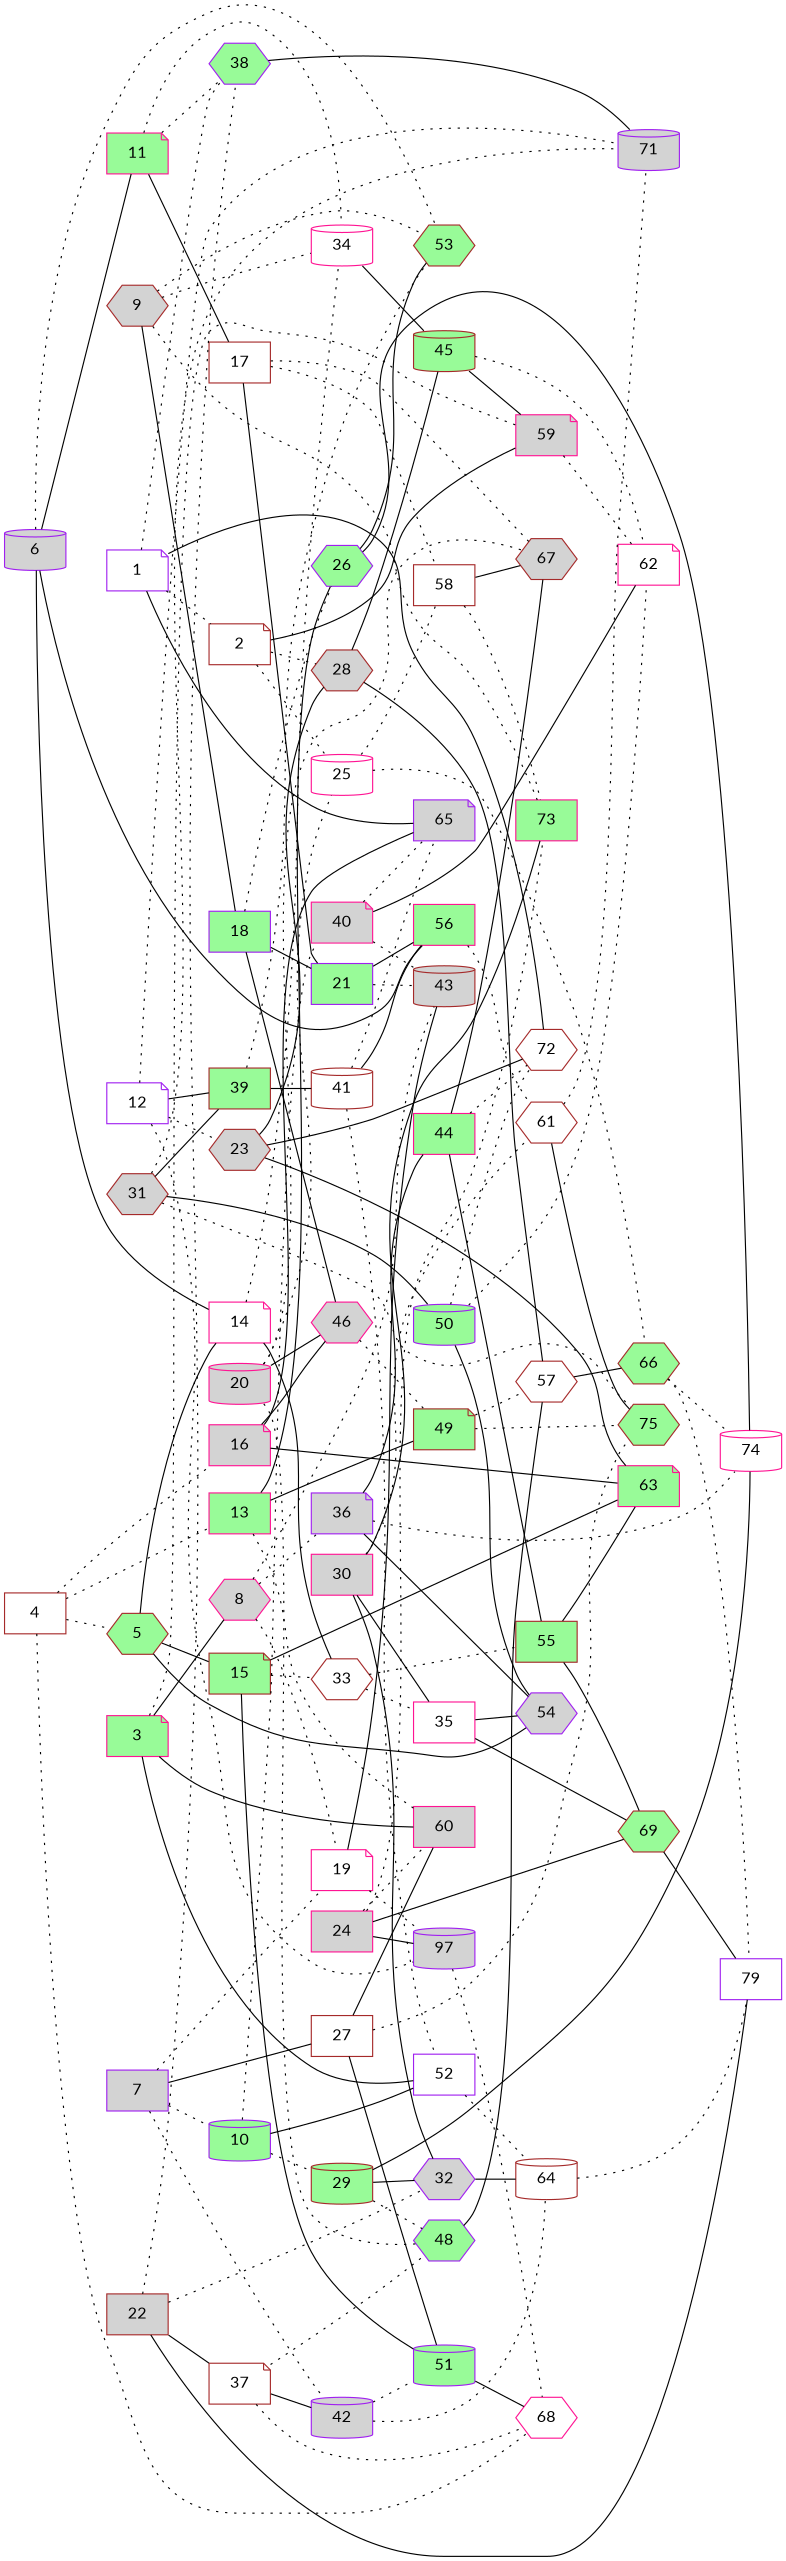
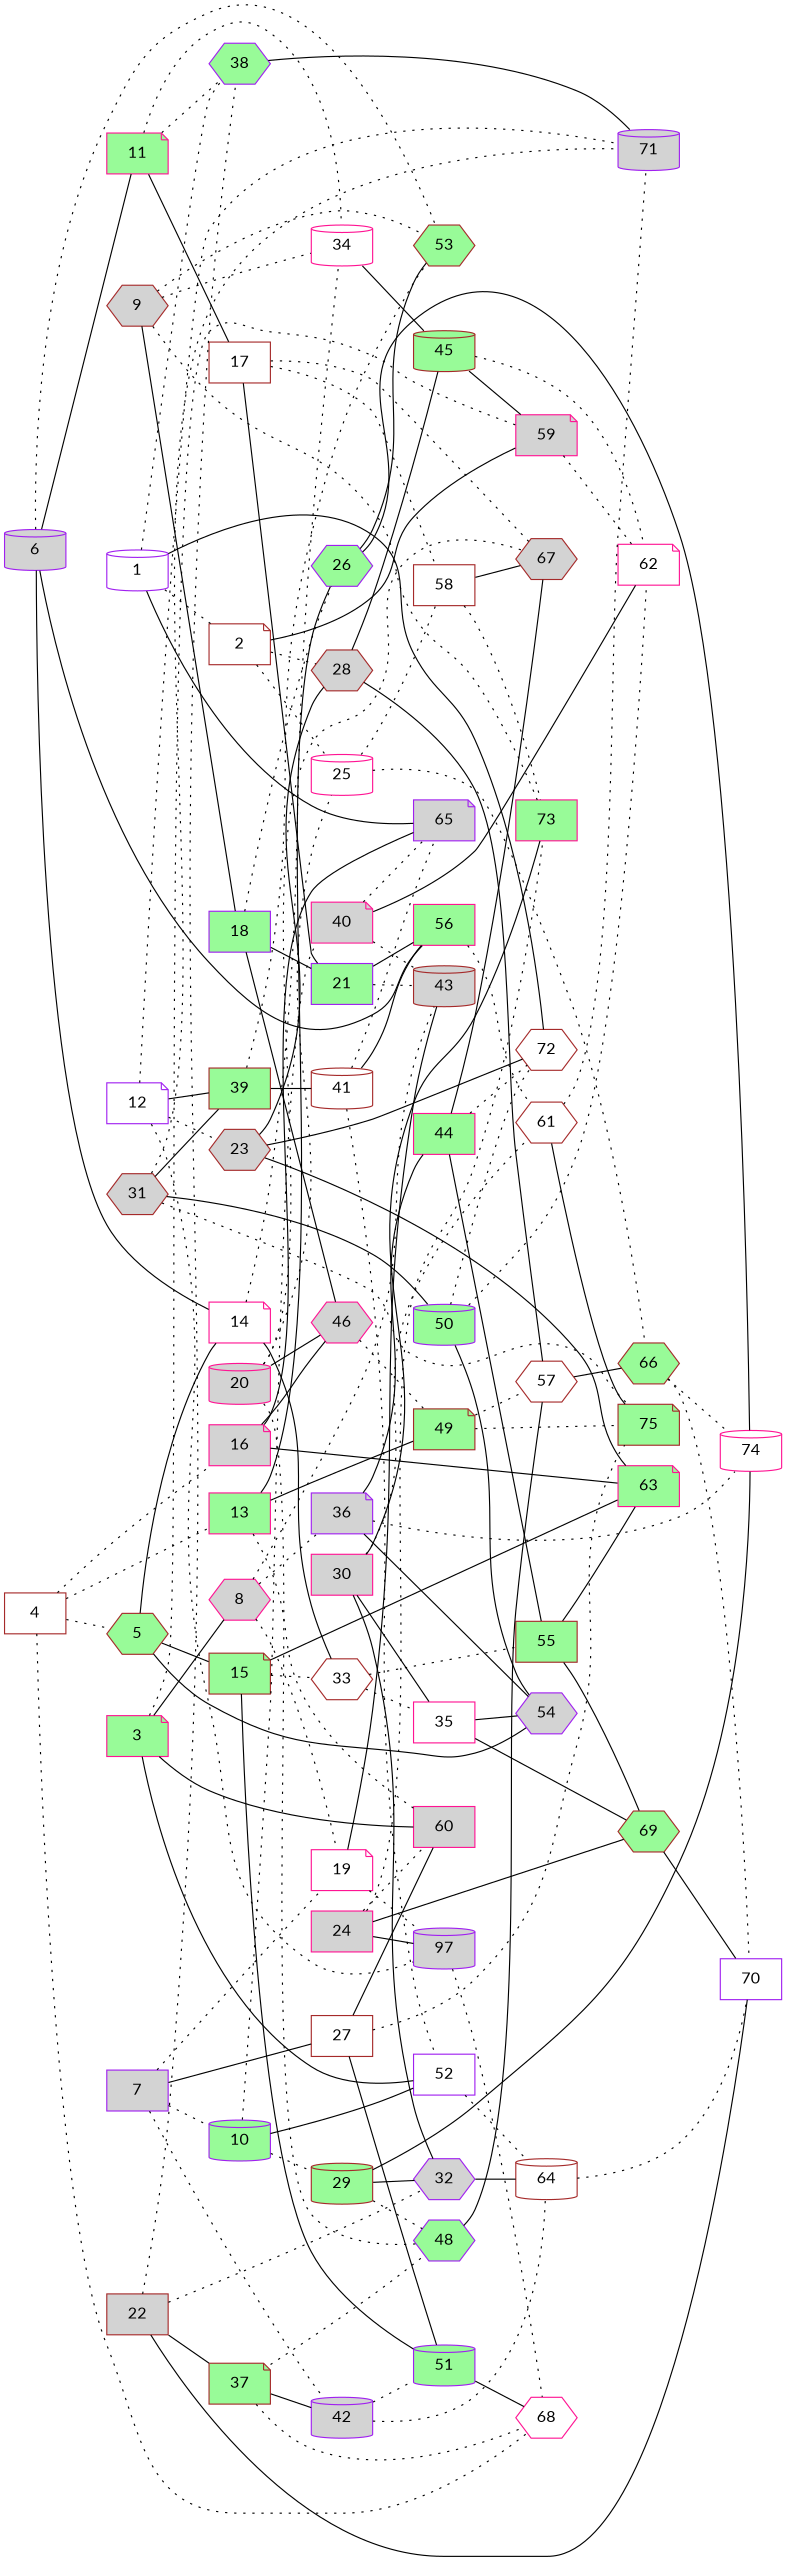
node "1": shape note -> cylinder
node "75": shape hexagon -> note
node "79": label "79" -> "70"
node "37": fillcolor white -> palegreen
